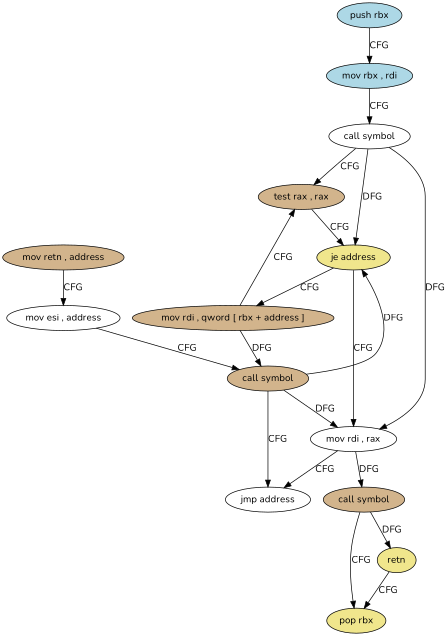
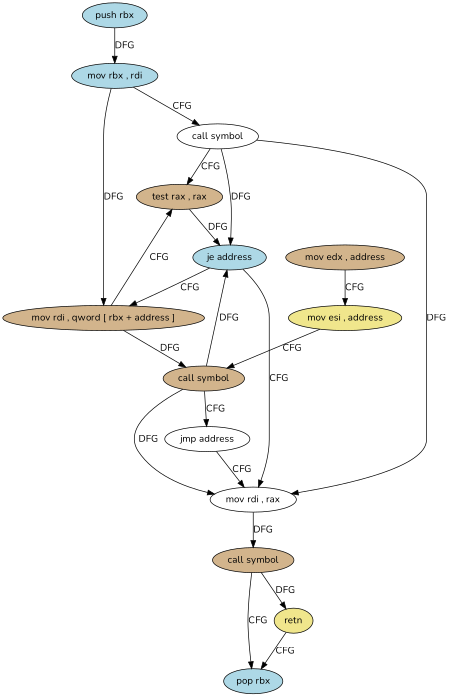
edge "push rbx" -> "mov rbx , rdi": label "CFG" -> "DFG"
edge "mov rbx , rdi" -> "mov rdi , qword [ rbx + address ]": added, label "DFG"
edge "test rax , rax" -> "je address": label "CFG" -> "DFG"
node "mov retn , address": label "mov retn , address" -> "mov edx , address"
node "je address": fillcolor khaki -> lightblue
node "mov esi , address": fillcolor white -> khaki
edge "mov rdi , rax" -> "jmp address": reversed
node "pop rbx": fillcolor khaki -> lightblue
